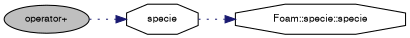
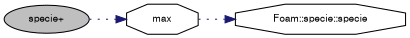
node "operator+": label "operator+" -> "specie+"
node "specie": label "specie" -> "max"
